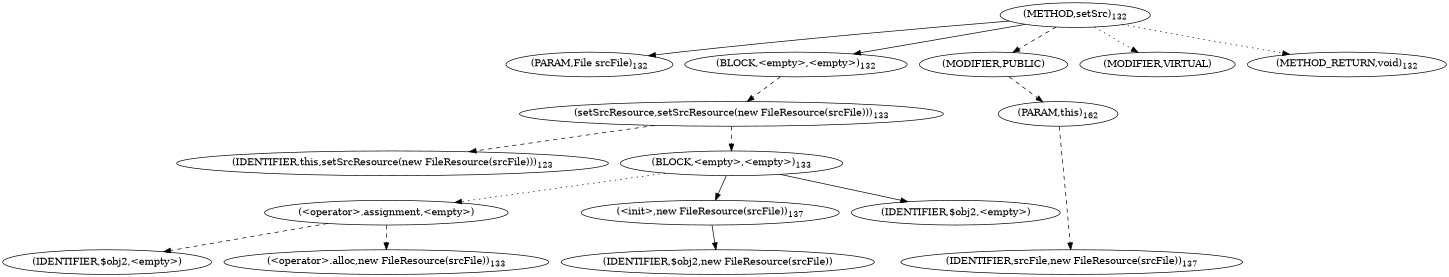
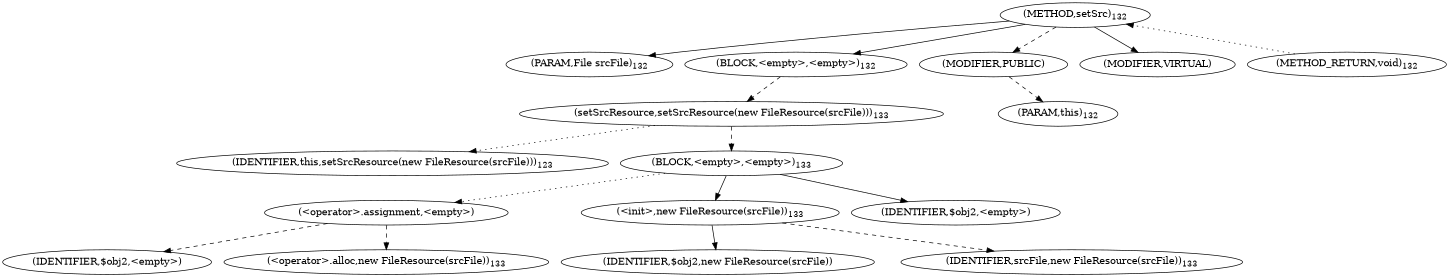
edge "(METHOD,setSrc)" -> "(MODIFIER,VIRTUAL)": style dotted -> solid
edge "(METHOD,setSrc)" -> "(METHOD_RETURN,void)": reversed
node "(PARAM,this)": text "162" -> "132"
edge "(setSrcResource,setSrcResource(new FileResource(srcFile)))" -> "(IDENTIFIER,this,setSrcResource(new FileResource(srcFile)))": style dashed -> dotted
edge "(PARAM,this)" -> "(IDENTIFIER,srcFile,new FileResource(srcFile))": now "(<init>,new FileResource(srcFile))" -> "(IDENTIFIER,srcFile,new FileResource(srcFile))"
node "(<init>,new FileResource(srcFile))": text "137" -> "133"
node "(IDENTIFIER,srcFile,new FileResource(srcFile))": text "137" -> "133"
